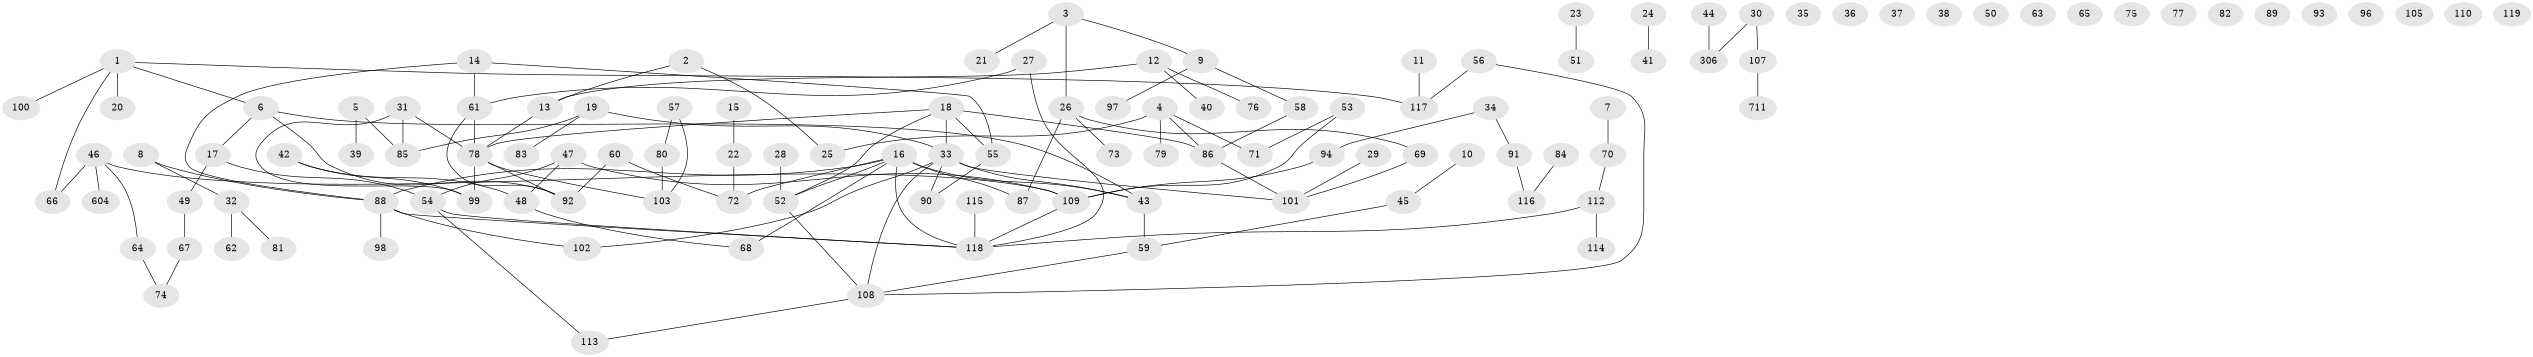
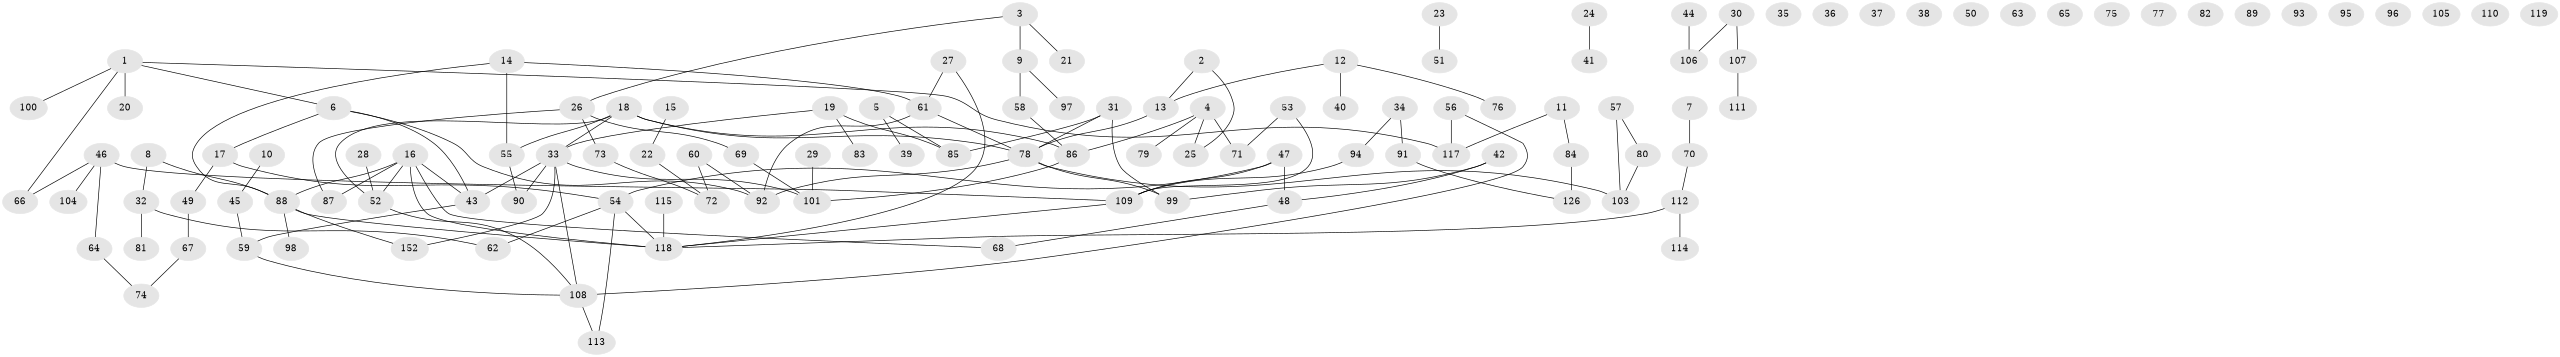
node "95": added
node "306": label "306" -> "106"
node "711": label "711" -> "111"
edge "11" -- "84": added
edge "16" -- "72": now "73" -- "72"
node "604": label "604" -> "104"
node "116": label "116" -> "126"
edge "54" -- "62": added
node "102": label "102" -> "152"
